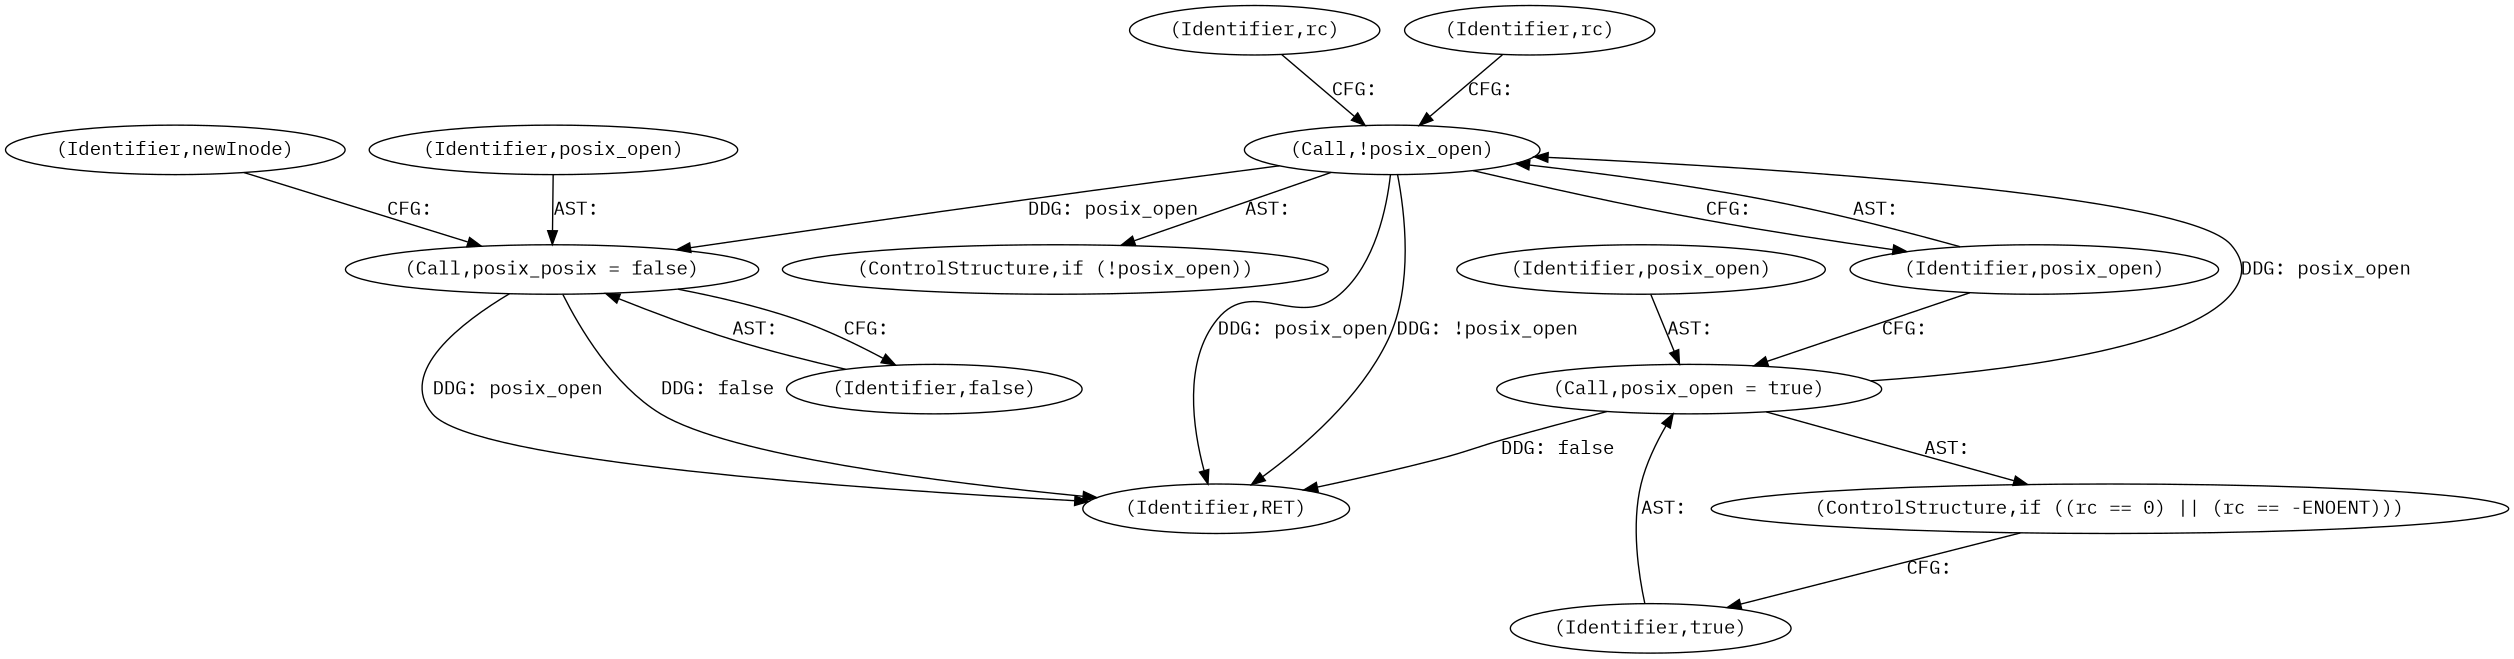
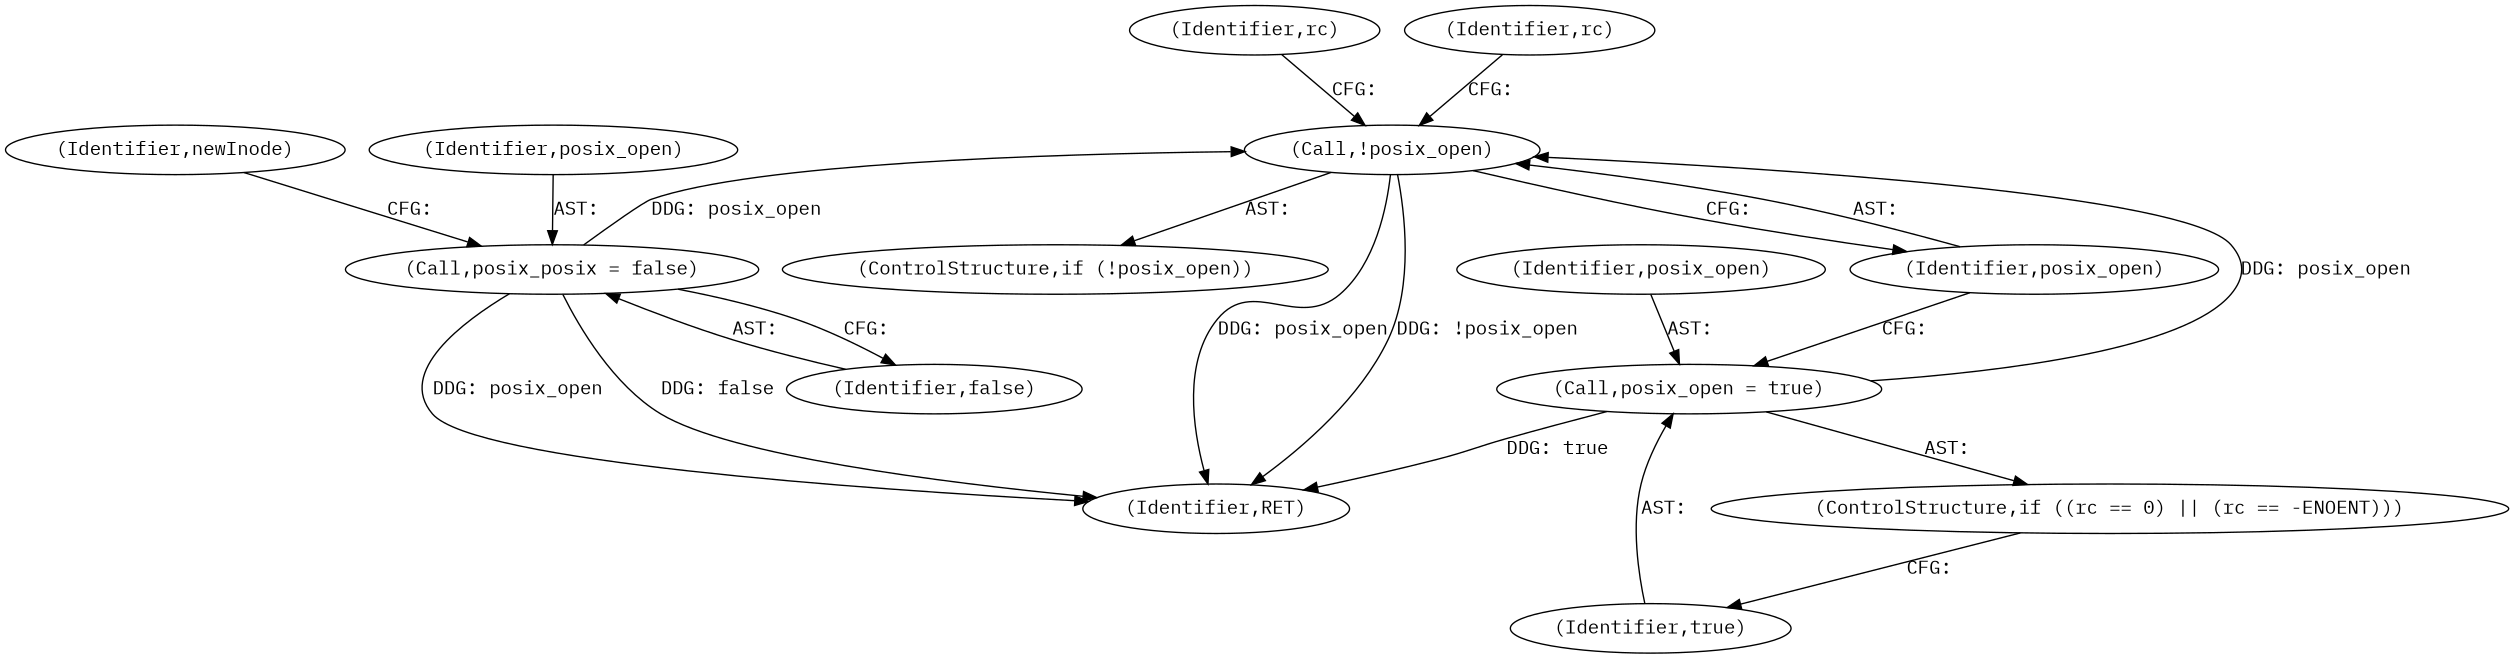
edge "(Call,!posix_open)" -> "(Call,posix_posix = false)": reversed
edge "(Call,posix_open = true)" -> "(Identifier,RET)": label "DDG: false" -> "DDG: true"
